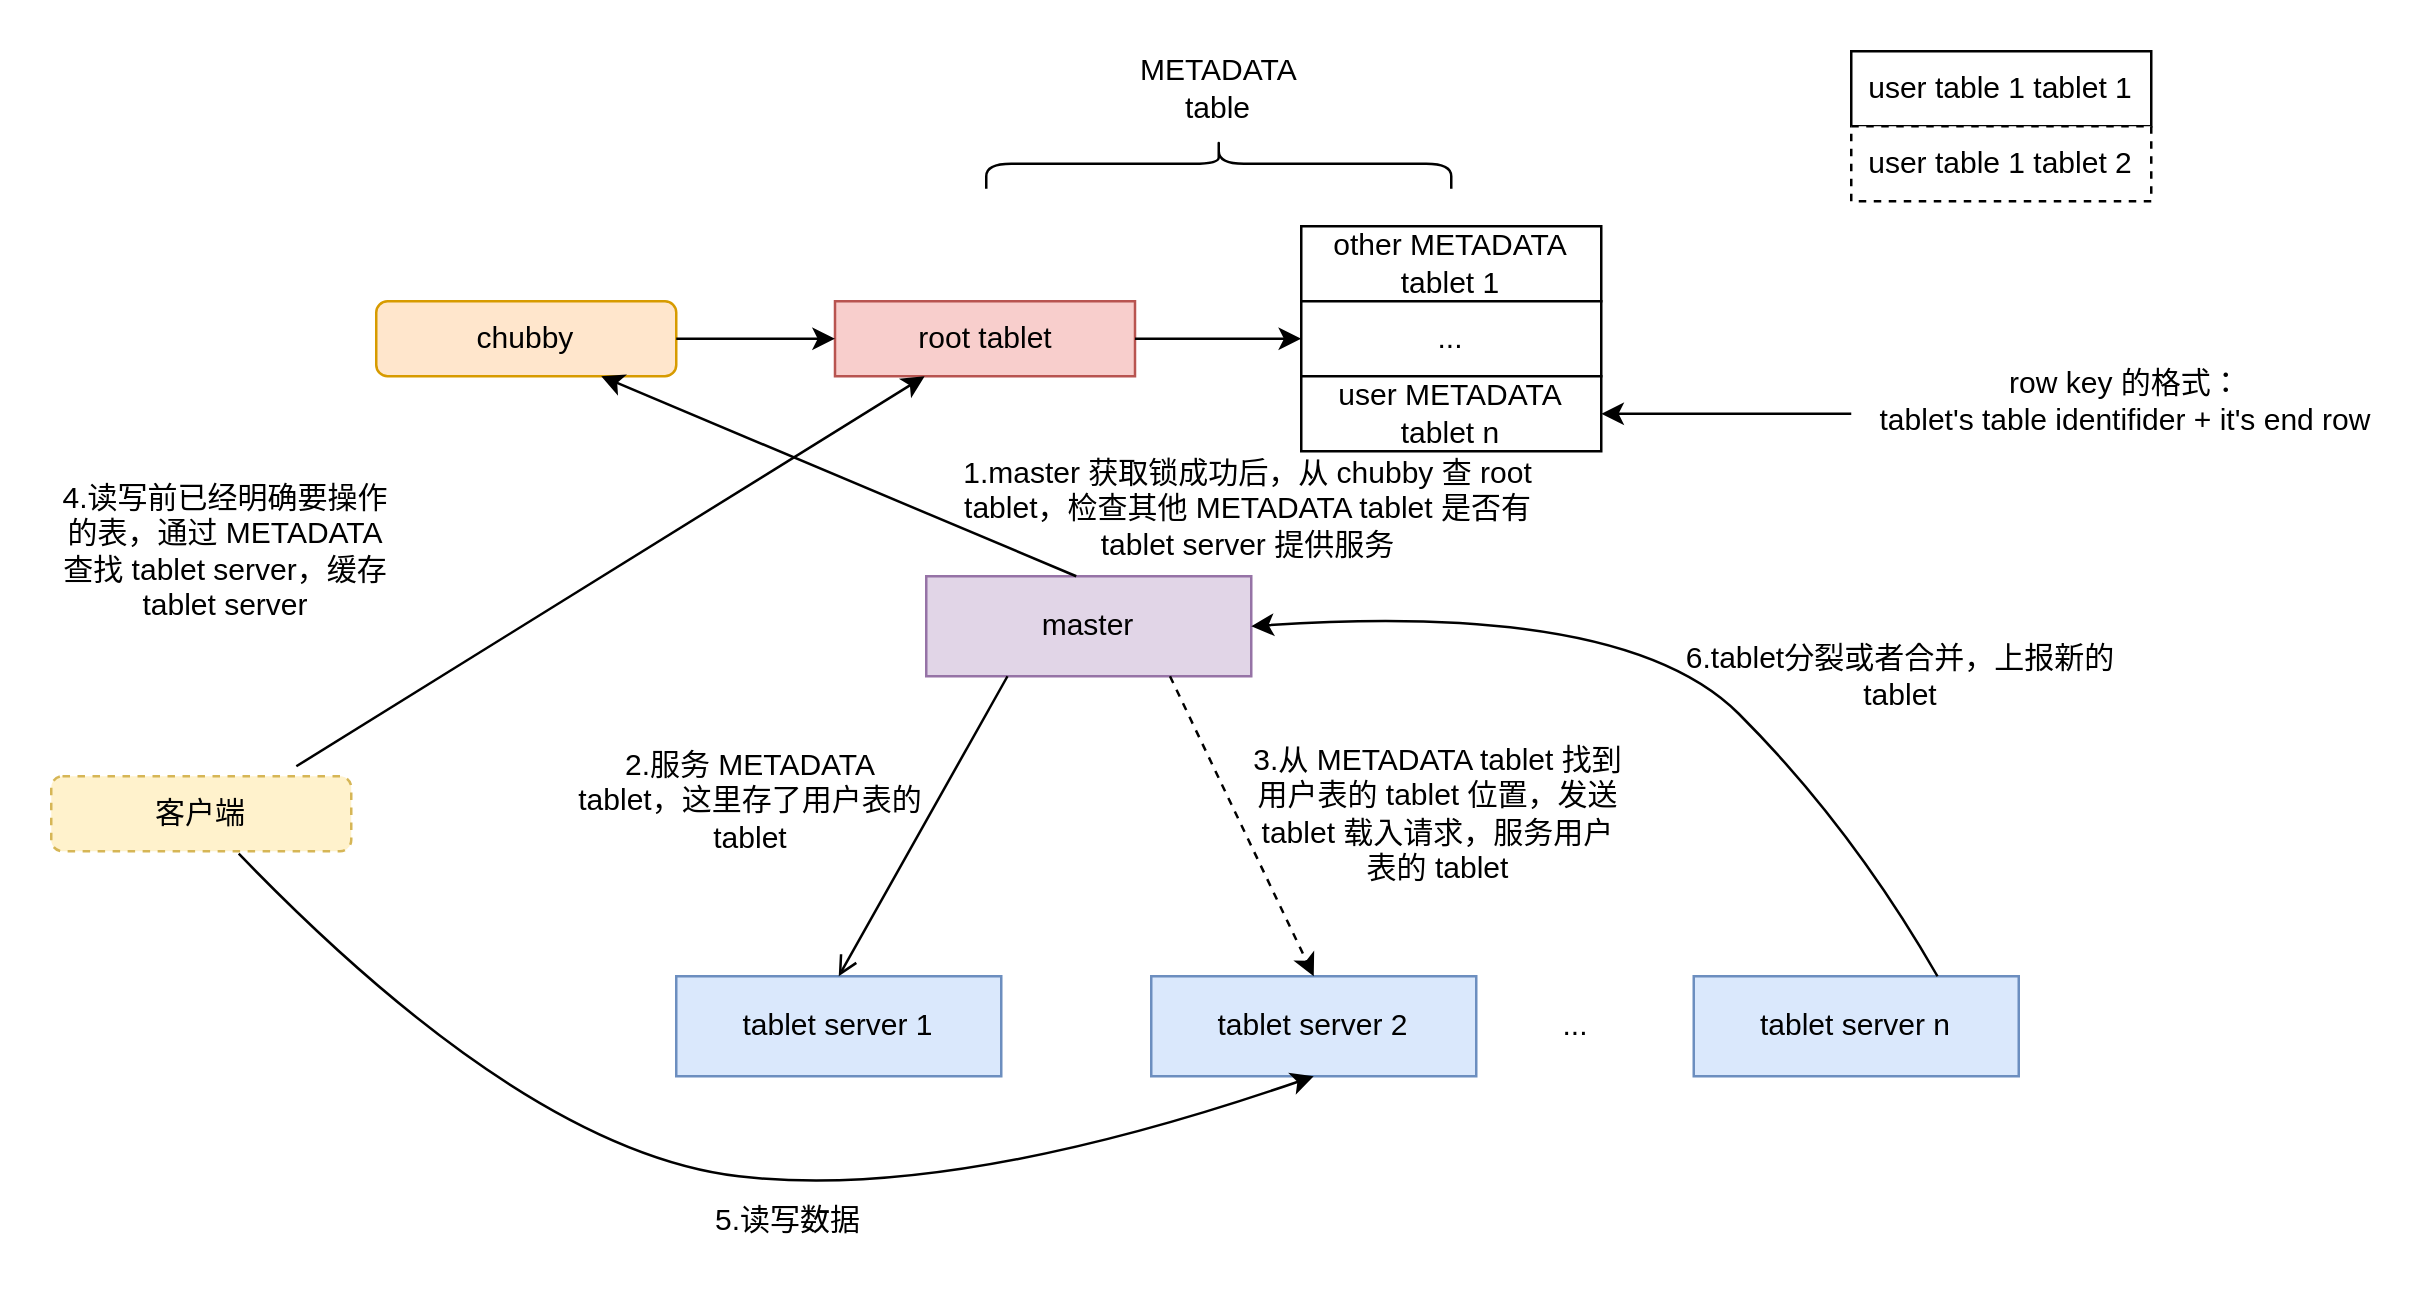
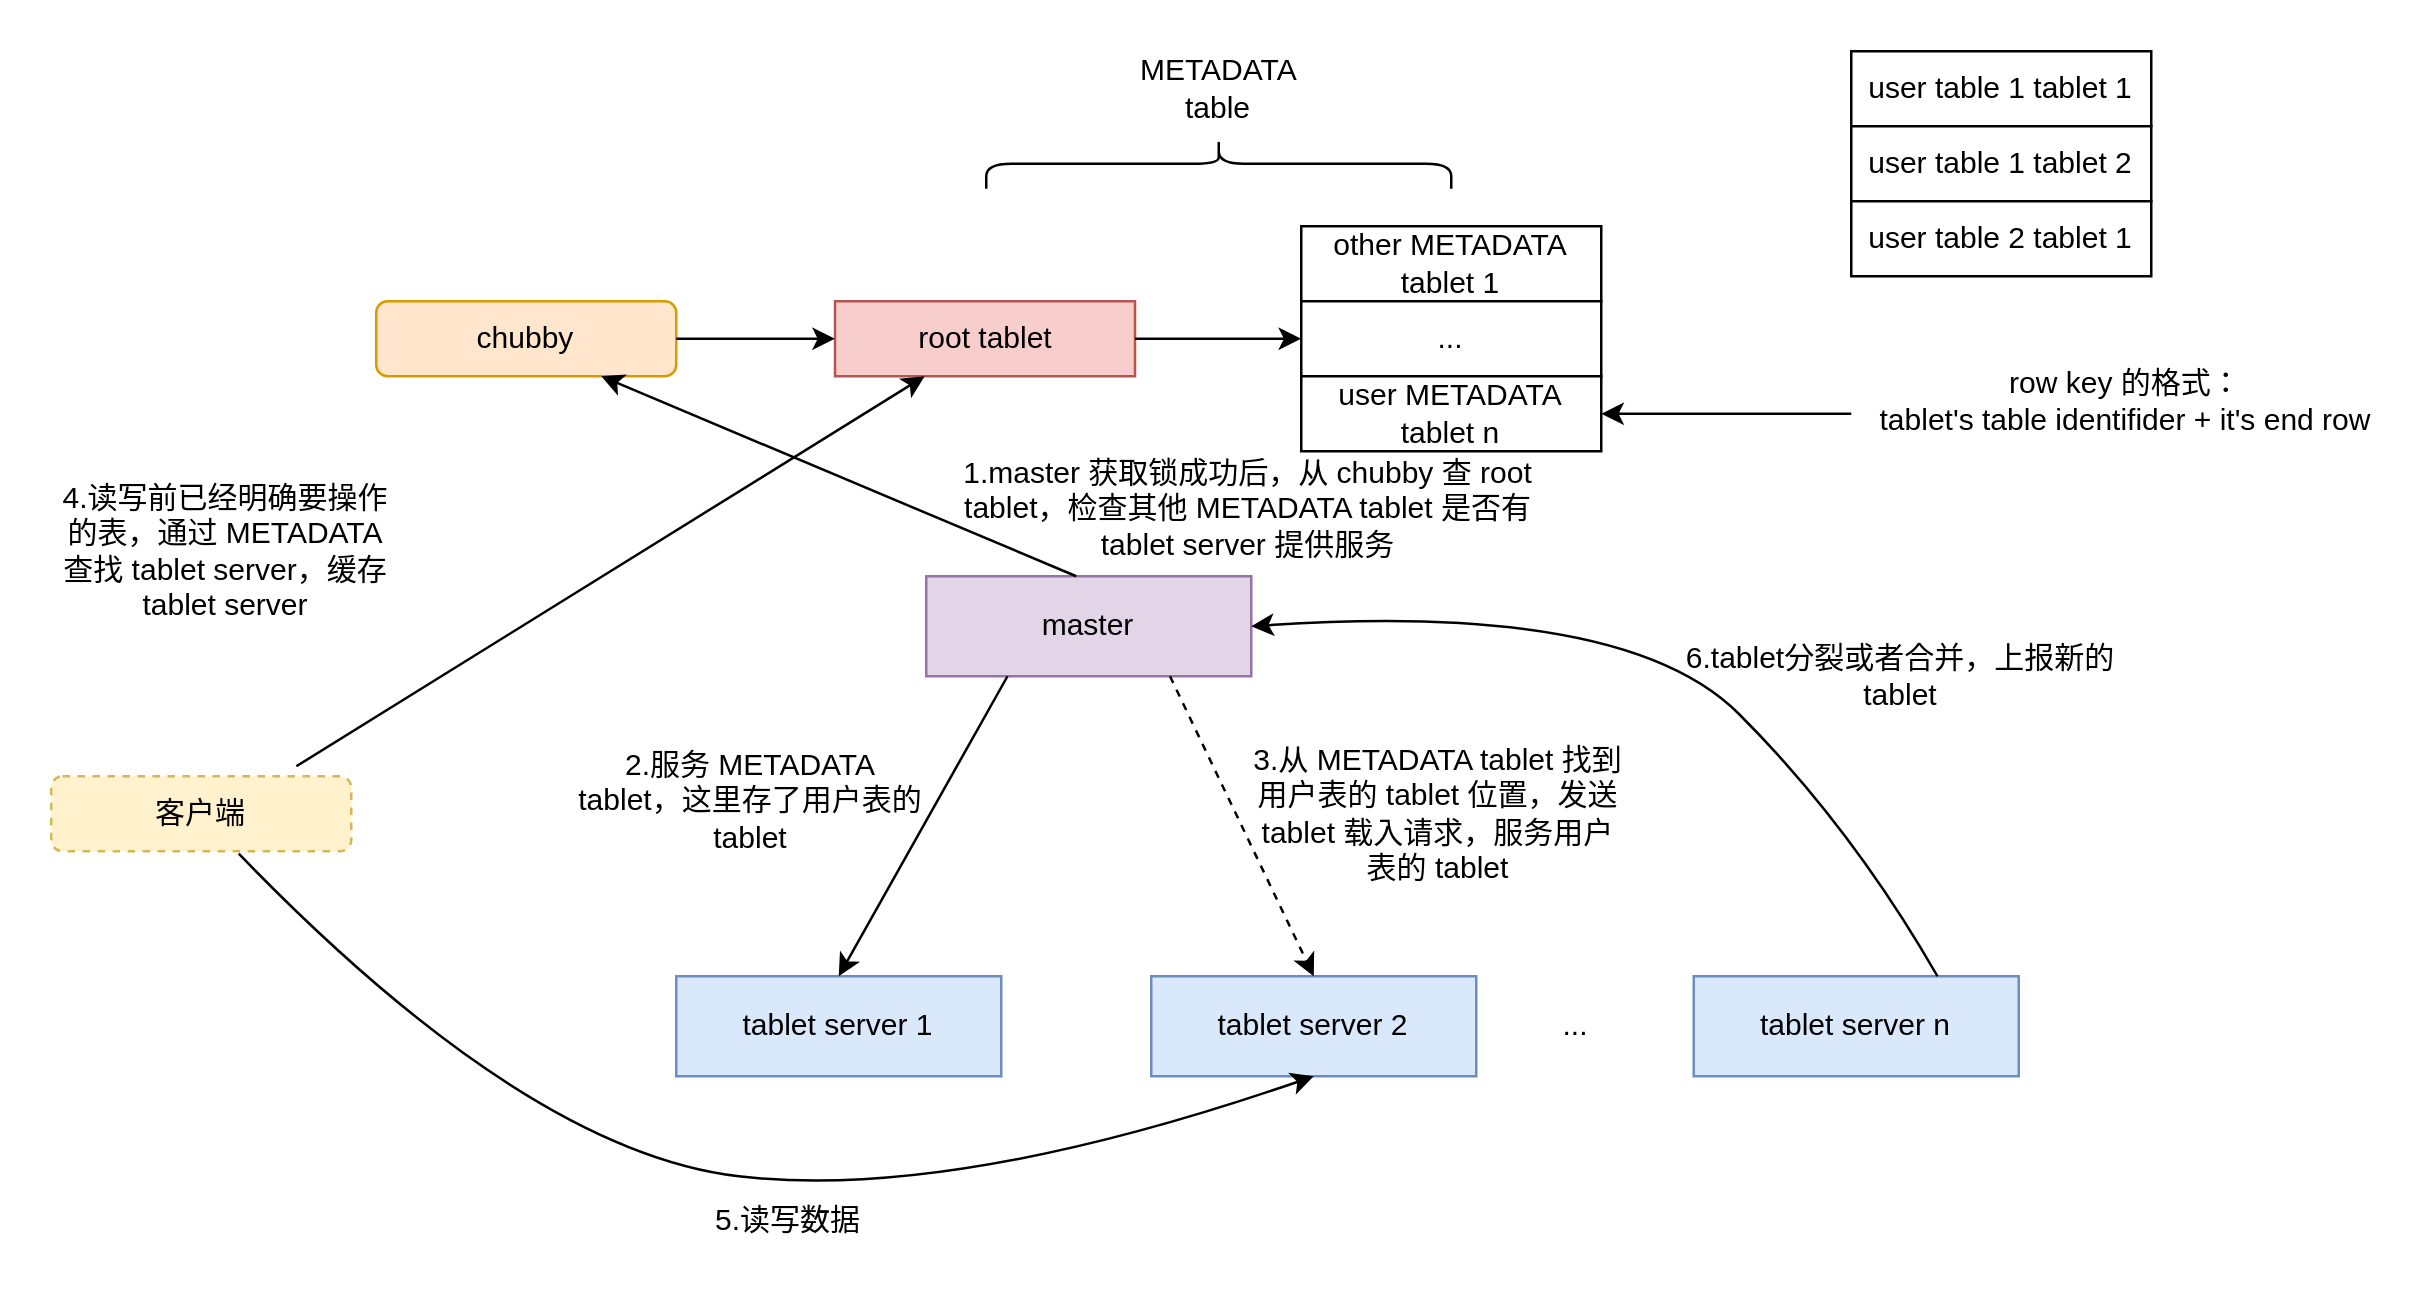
node "user table 1 tablet 2": style dashed -> solid
node "user table 2 tablet 1": added
edge "master" -> "tablet server 1": arrowhead open -> classic
